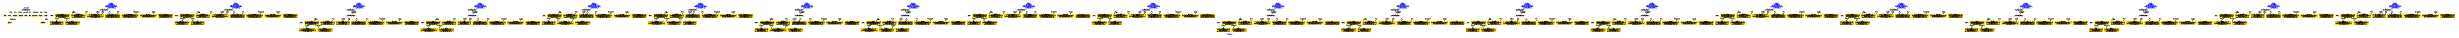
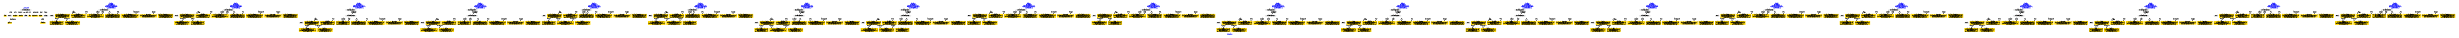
edge "Concept1" -> "Classification": now "ObjectID" -> "Classification"
